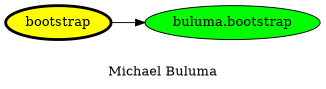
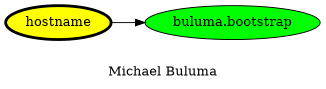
node "bootstrap": label "bootstrap" -> "hostname"
